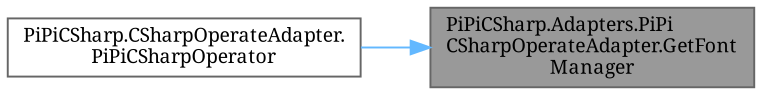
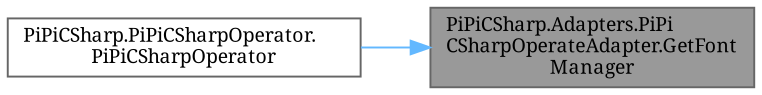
node "PiPiCSharp.CSharpOperateAdapter. PiPiCSharpOperator": label "PiPiCSharp.CSharpOperateAdapter. PiPiCSharpOperator" -> "PiPiCSharp.PiPiCSharpOperator. PiPiCSharpOperator"
